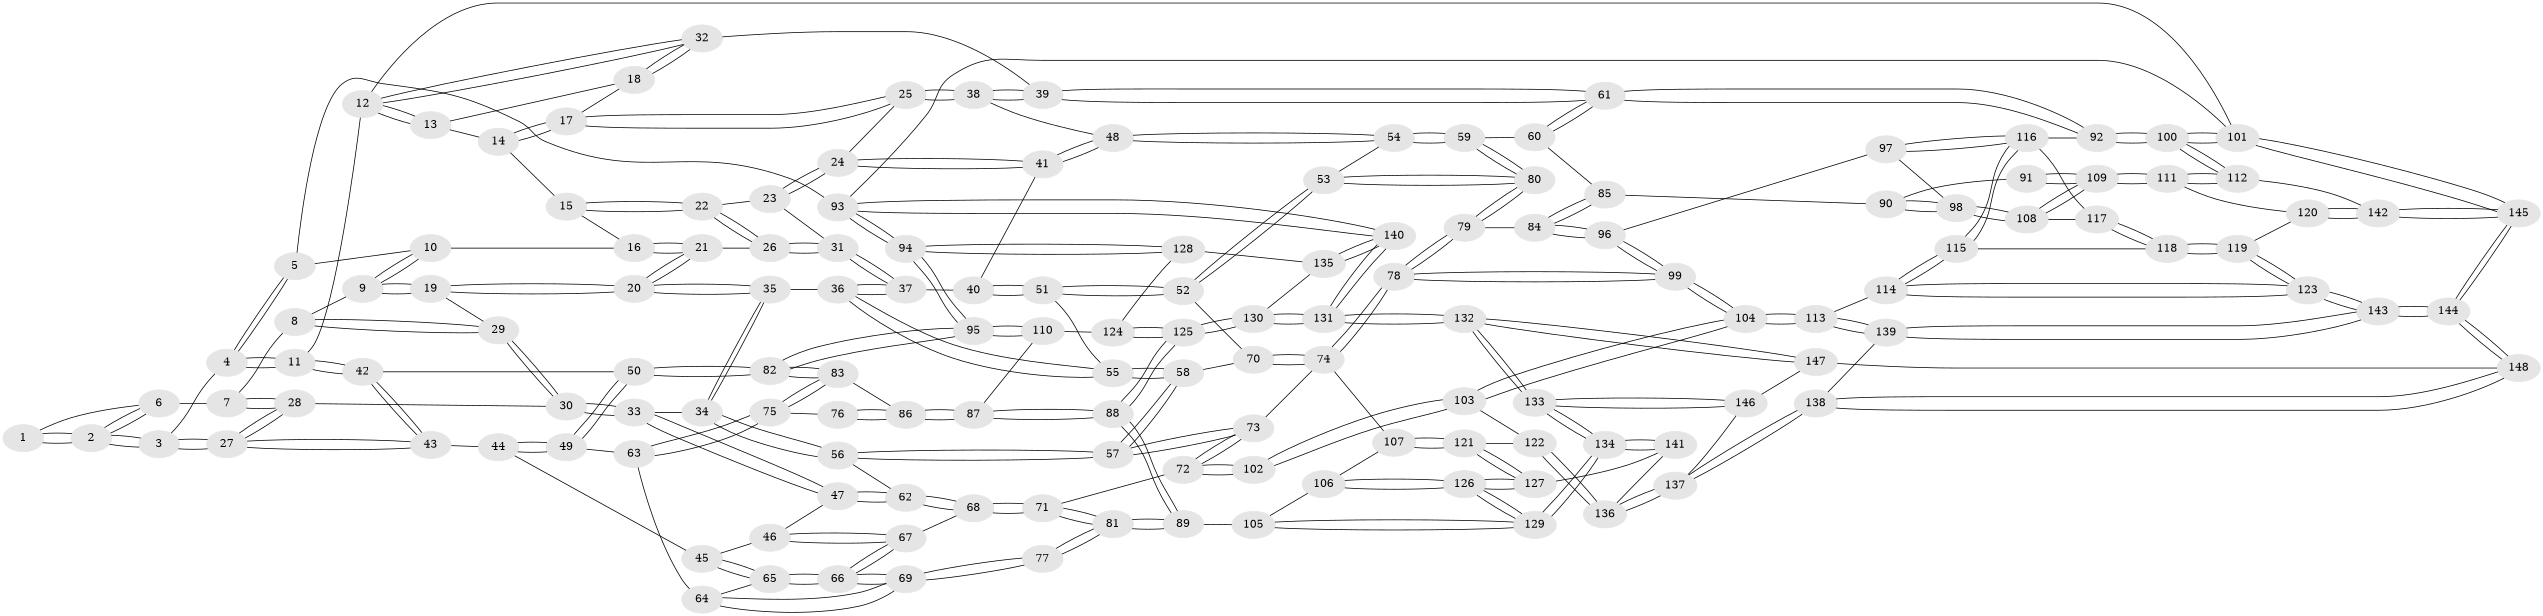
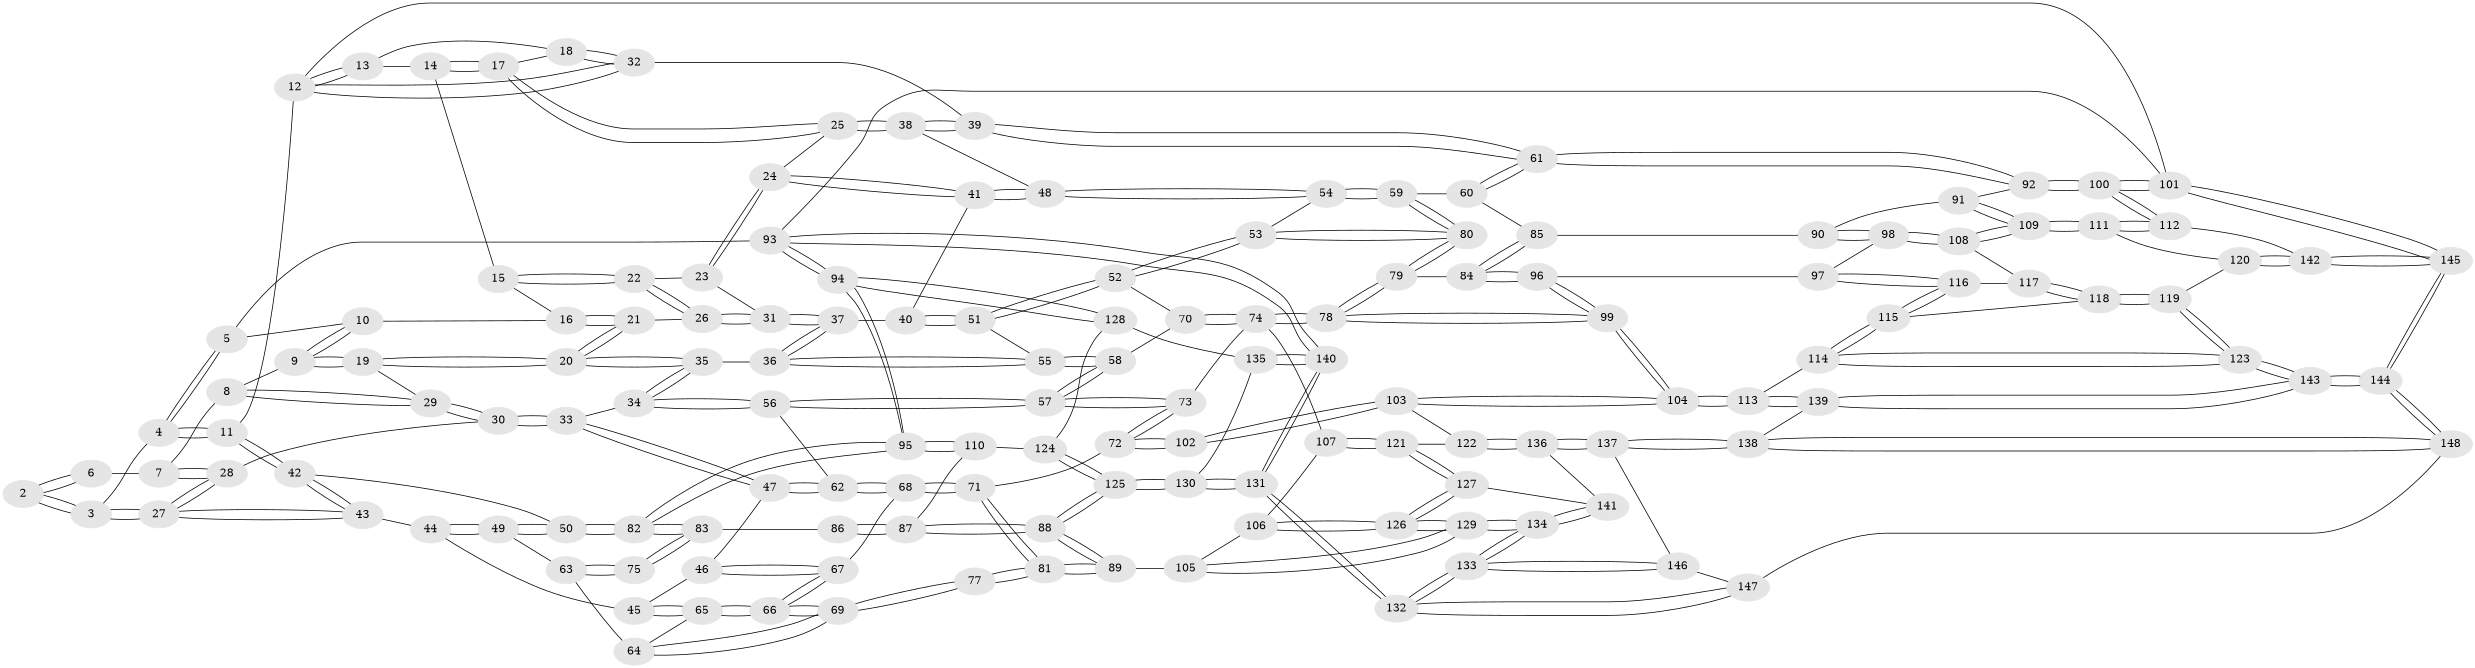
edge "116" -- "92": now "91" -- "92"
node "76": removed
node "1": removed
